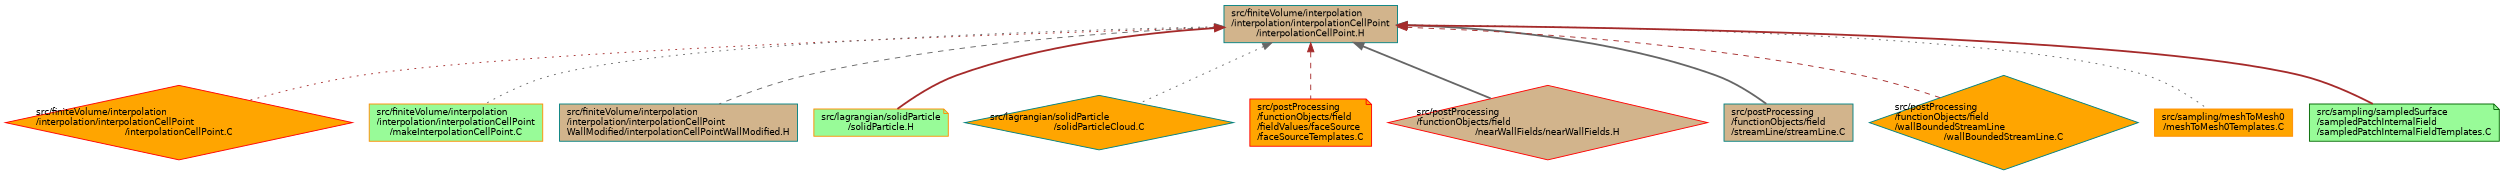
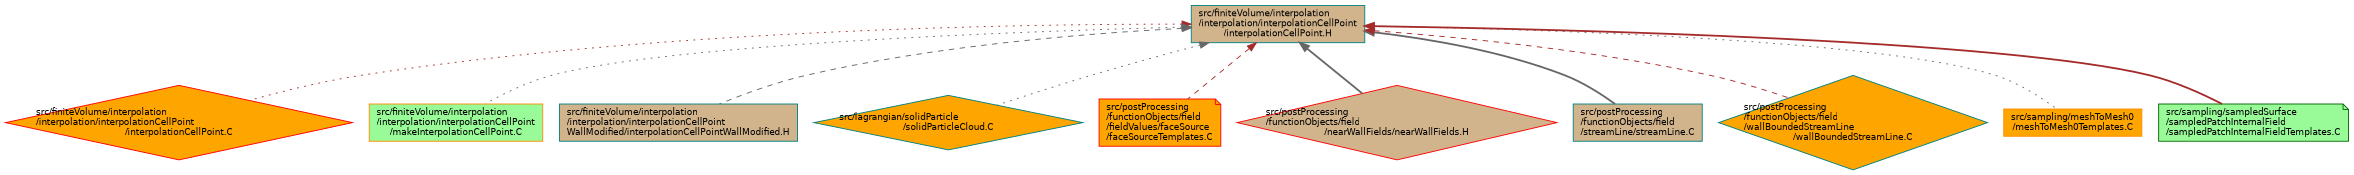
node "src/lagrangian/solidParticle /solidParticle.H": removed
